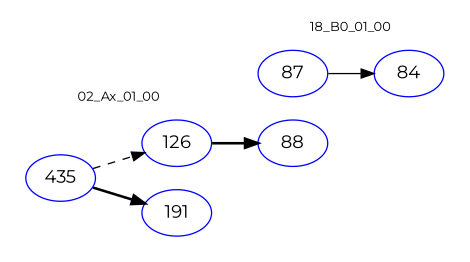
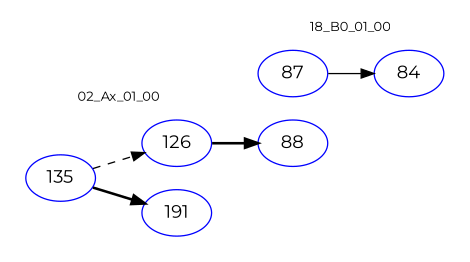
node "435": label "435" -> "135"
